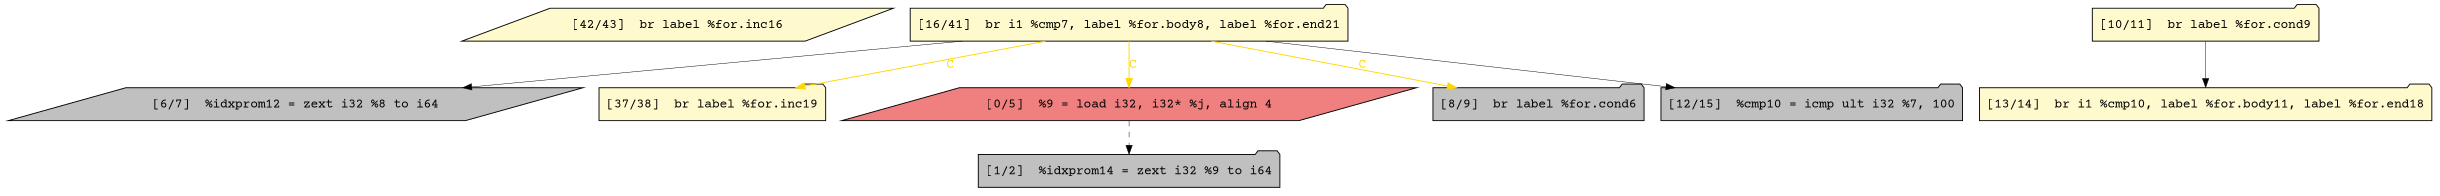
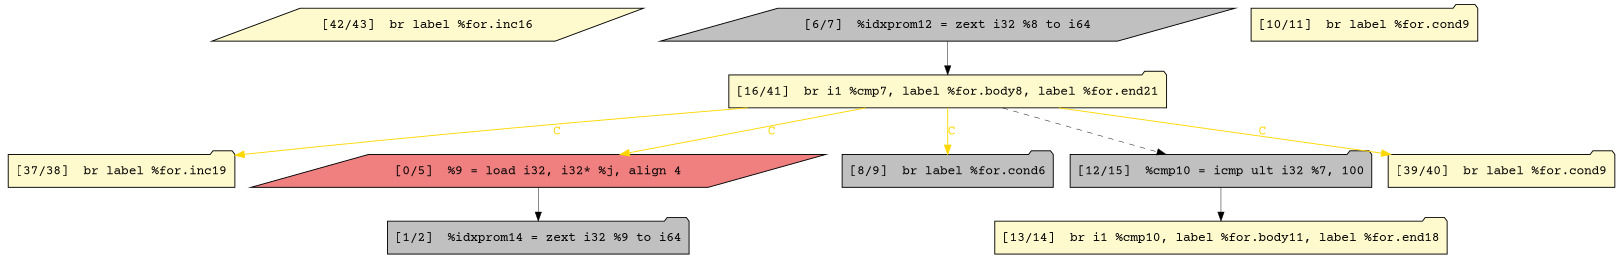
edge "[10/11]  br label %for.cond9" -> "[13/14]  br i1 %cmp10, label %for.body11, label %for.end18": now "[12/15]  %cmp10 = icmp ult i32 %7, 100" -> "[13/14]  br i1 %cmp10, label %for.body11, label %for.end18"
edge "[16/41]  br i1 %cmp7, label %for.body8, label %for.end21" -> "[6/7]  %idxprom12 = zext i32 %8 to i64": reversed
edge "[16/41]  br i1 %cmp7, label %for.body8, label %for.end21" -> "[12/15]  %cmp10 = icmp ult i32 %7, 100": style solid -> dashed
edge "[0/5]  %9 = load i32, i32* %j, align 4" -> "[1/2]  %idxprom14 = zext i32 %9 to i64": style dashed -> solid
node "[39/40]  br label %for.cond9": added
